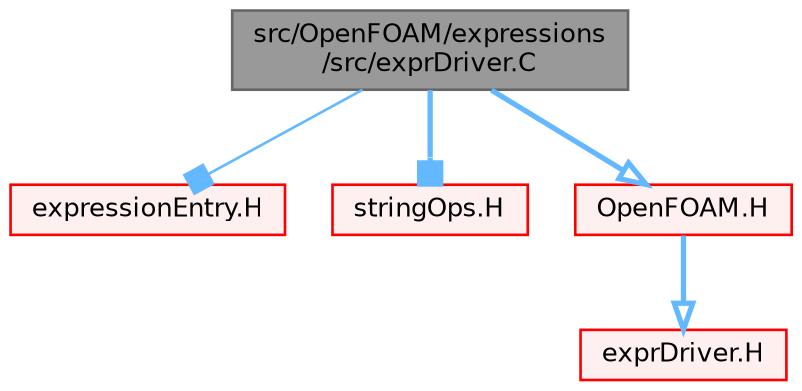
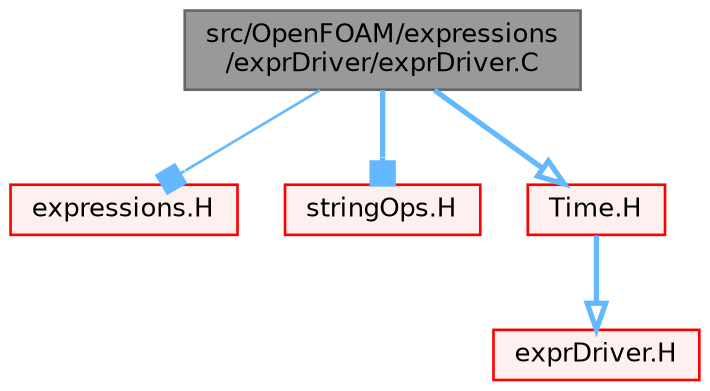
node "src/OpenFOAM/expressions /src/exprDriver.C": label "src/OpenFOAM/expressions /src/exprDriver.C" -> "src/OpenFOAM/expressions /exprDriver/exprDriver.C"
node "expressionEntry.H": label "expressionEntry.H" -> "expressions.H"
node "OpenFOAM.H": label "OpenFOAM.H" -> "Time.H"
